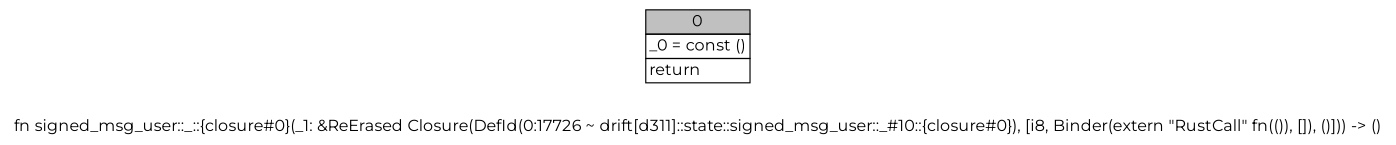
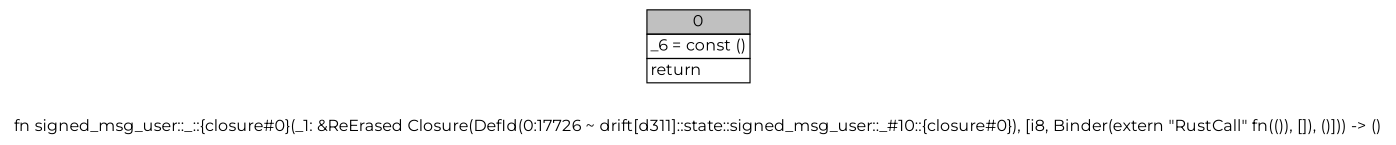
node "0": text "_0 = const ()" -> "_6 = const ()"
